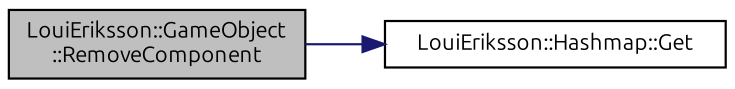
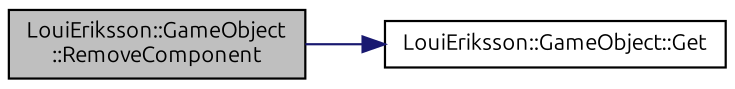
node "LouiEriksson::Hashmap::Get": label "LouiEriksson::Hashmap::Get" -> "LouiEriksson::GameObject::Get"
